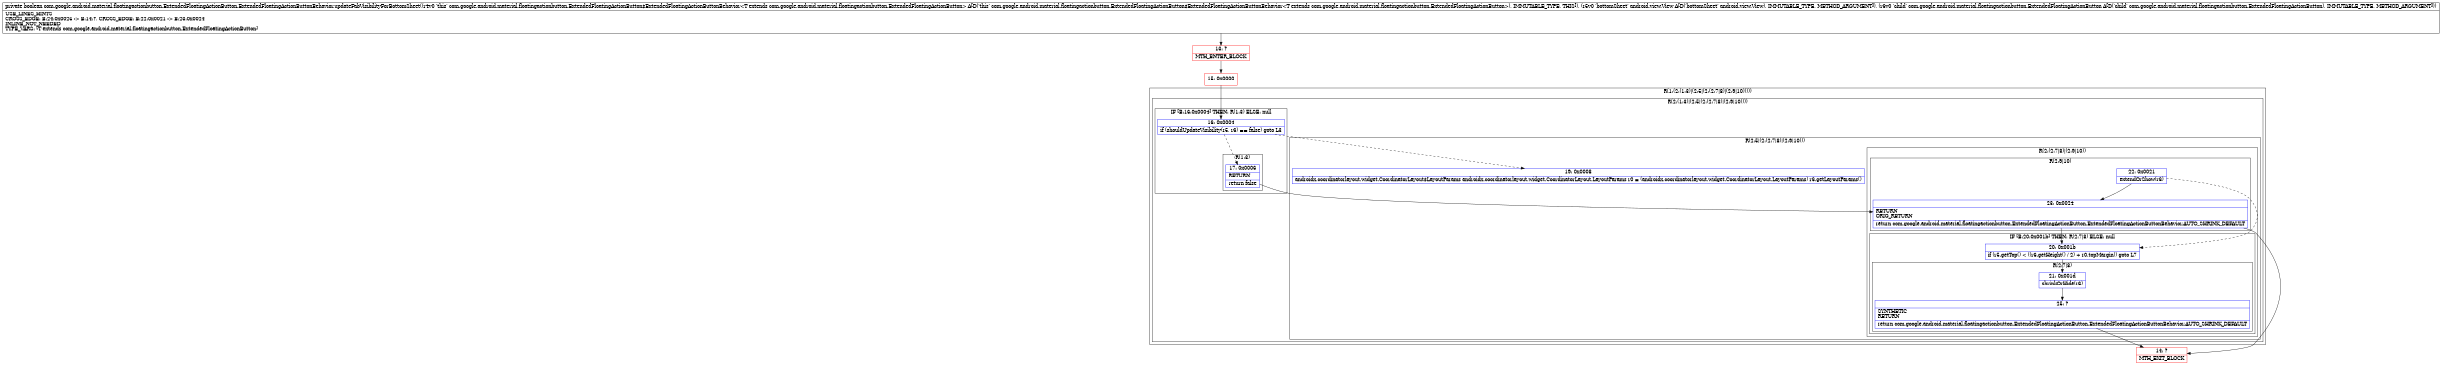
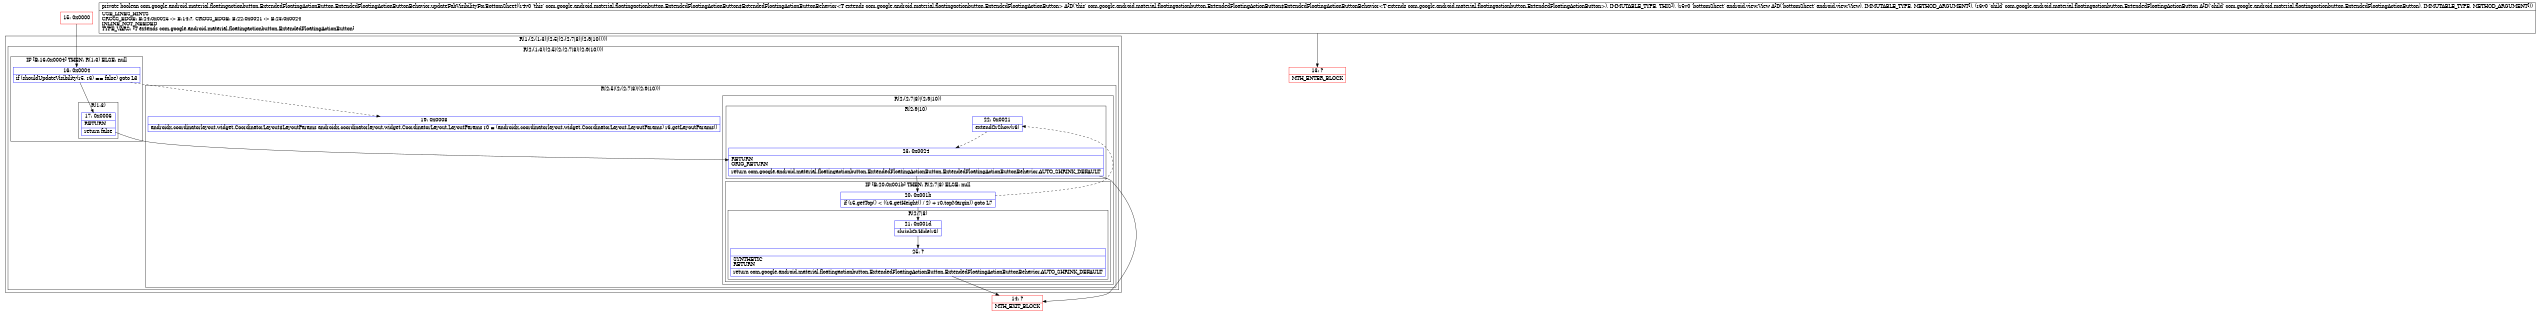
edge "13: ?" -> "15: 0x0000": removed
edge "16: 0x0004" -> "17: 0x0006": style dashed -> solid
edge "22: 0x0021" -> "23: 0x0024": style solid -> dashed
edge "22: 0x0021" -> "20: 0x001b": reversed
